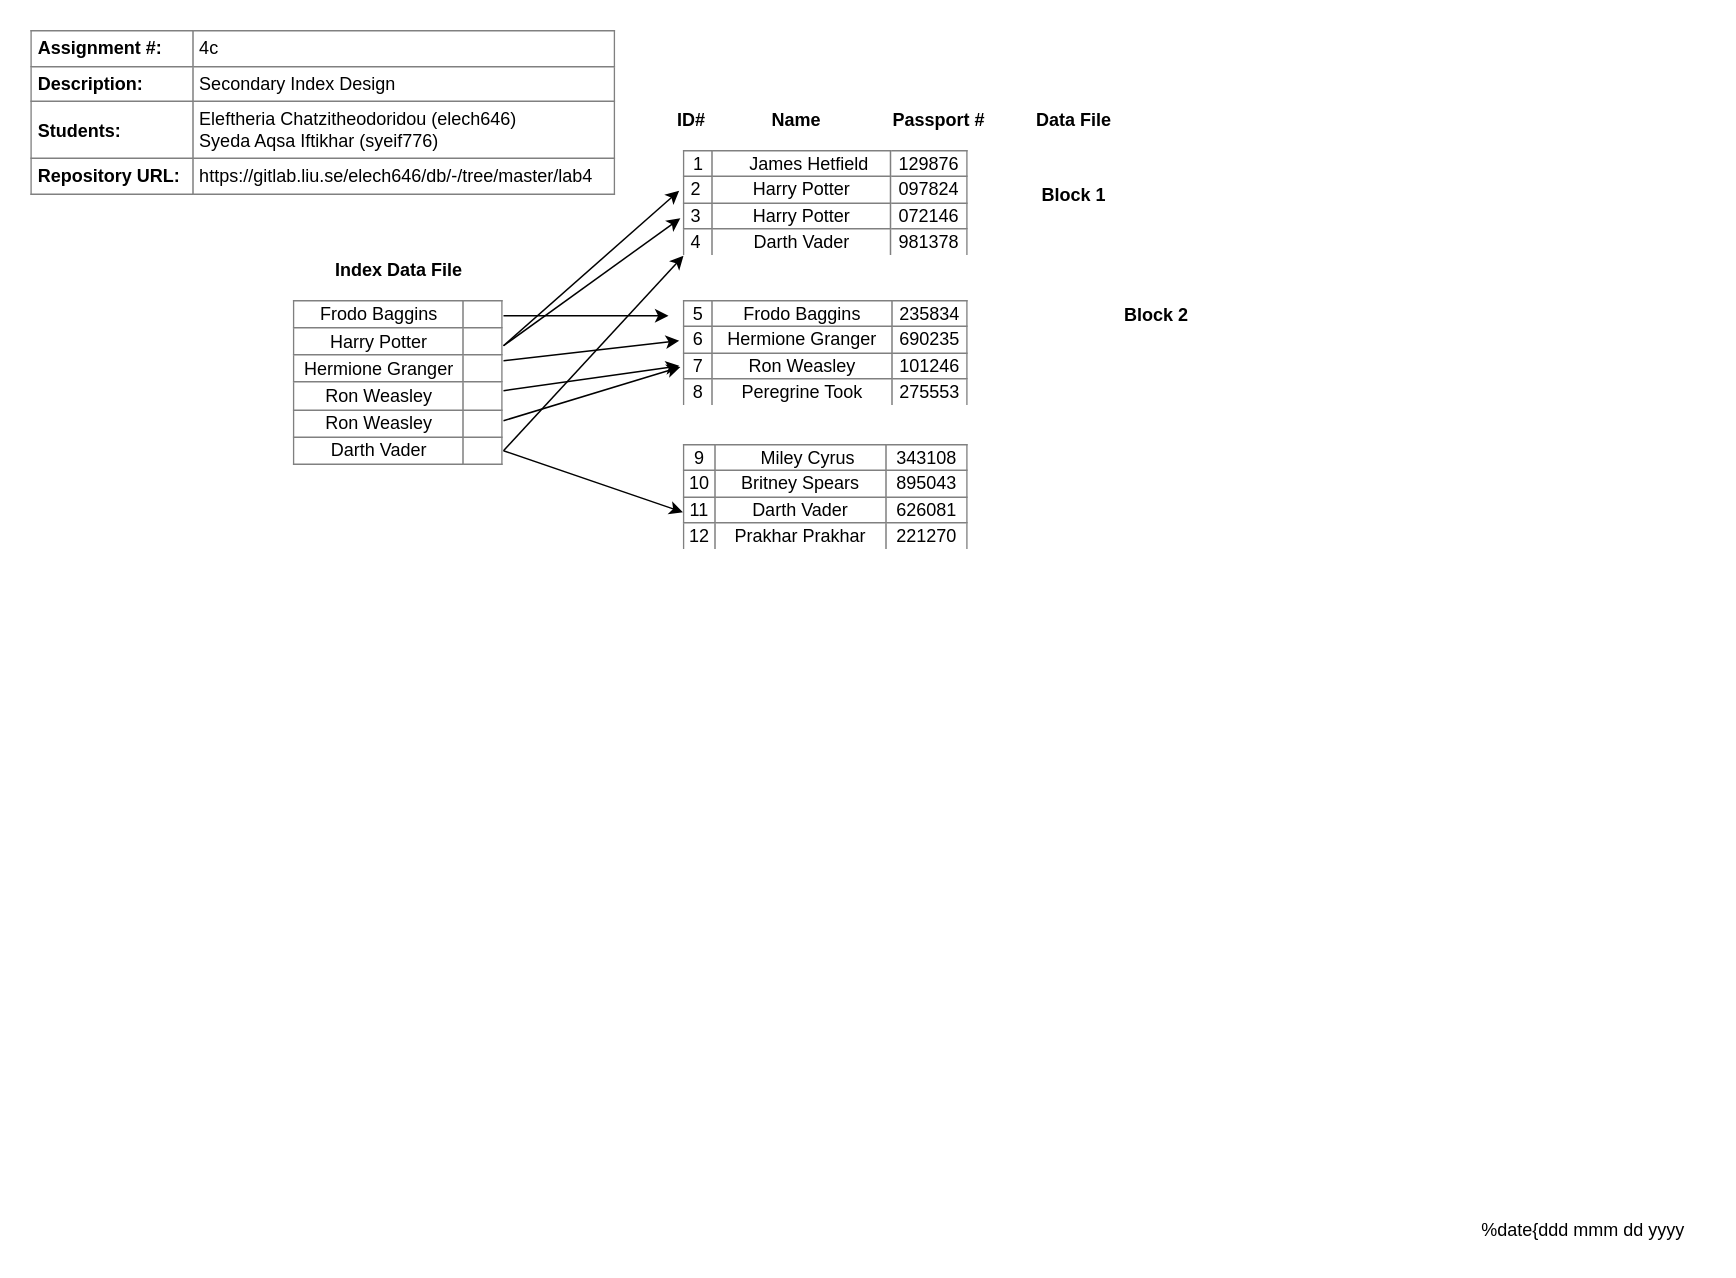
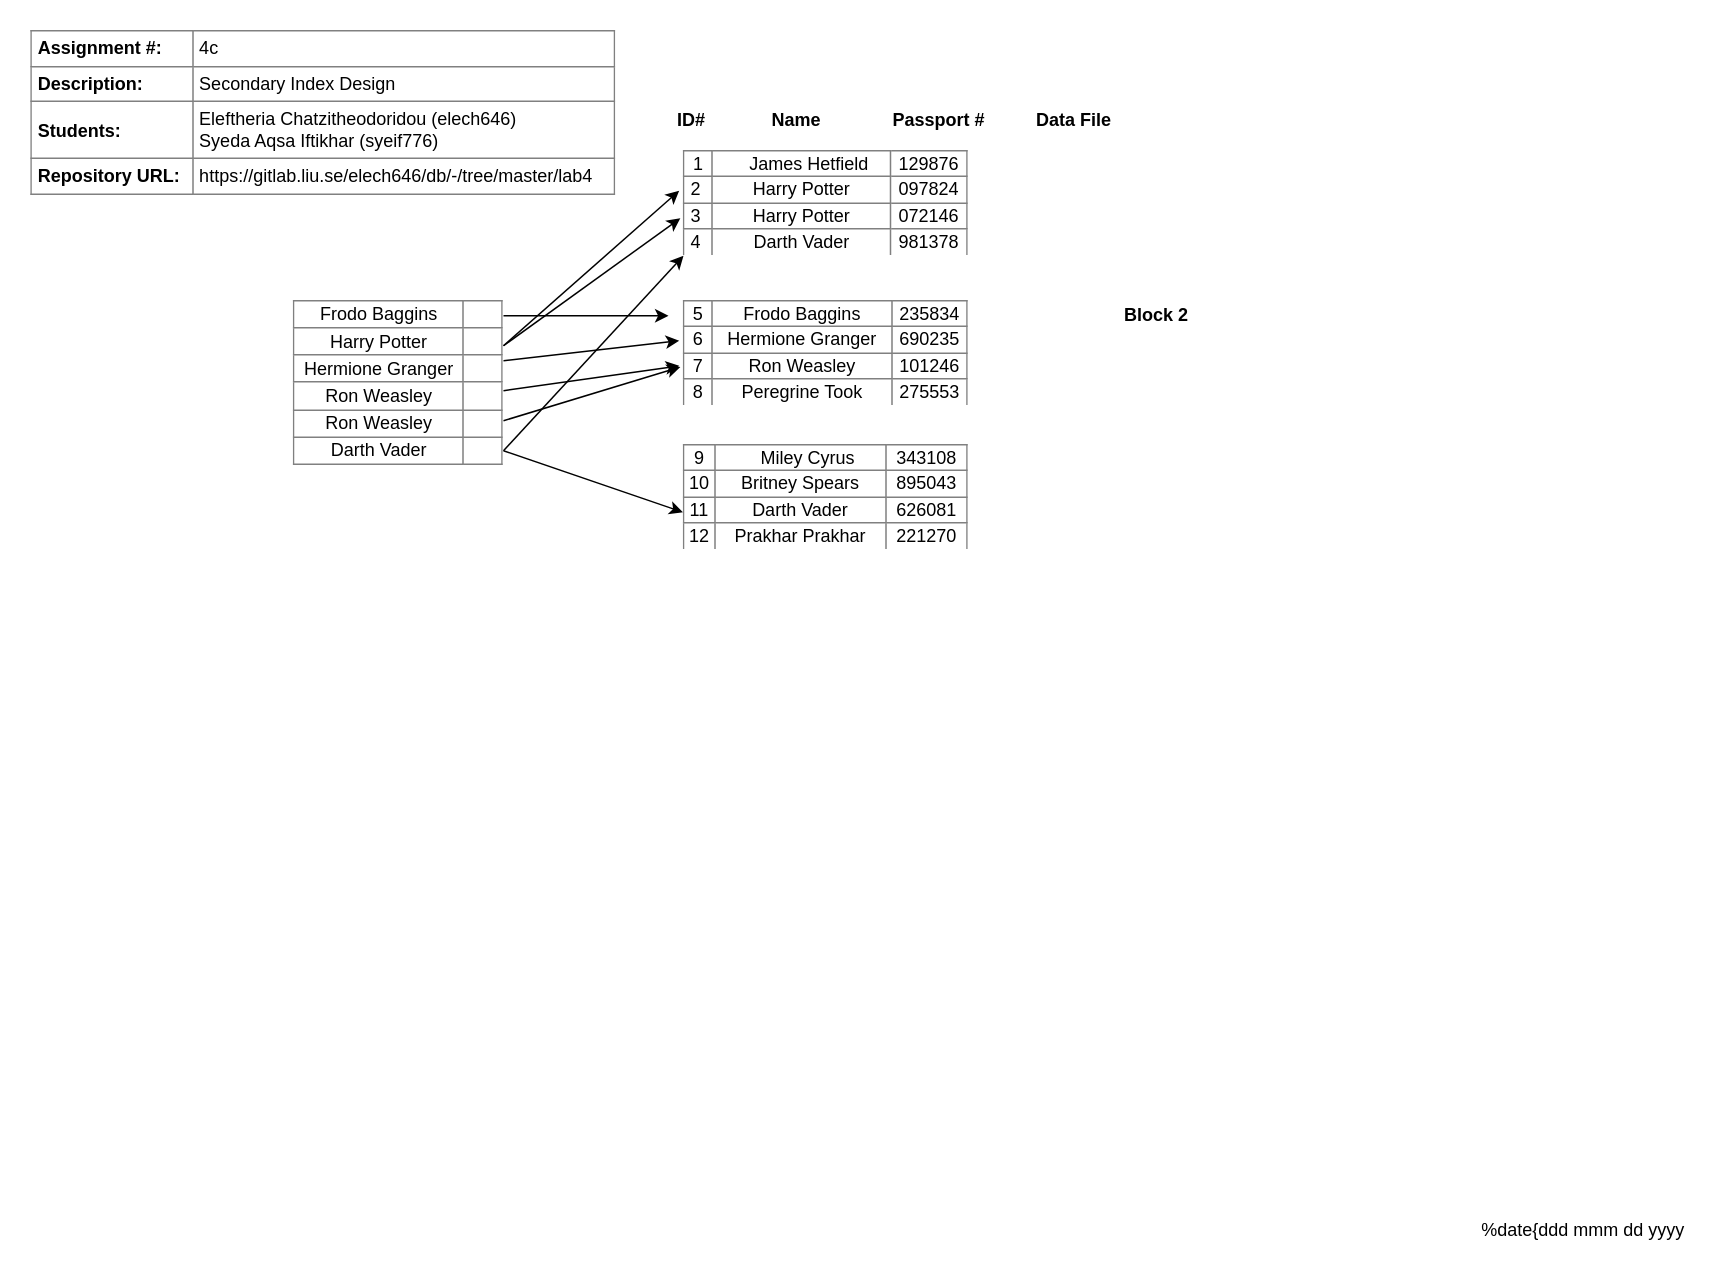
node "Block 1": removed
node "Index Data File": removed
